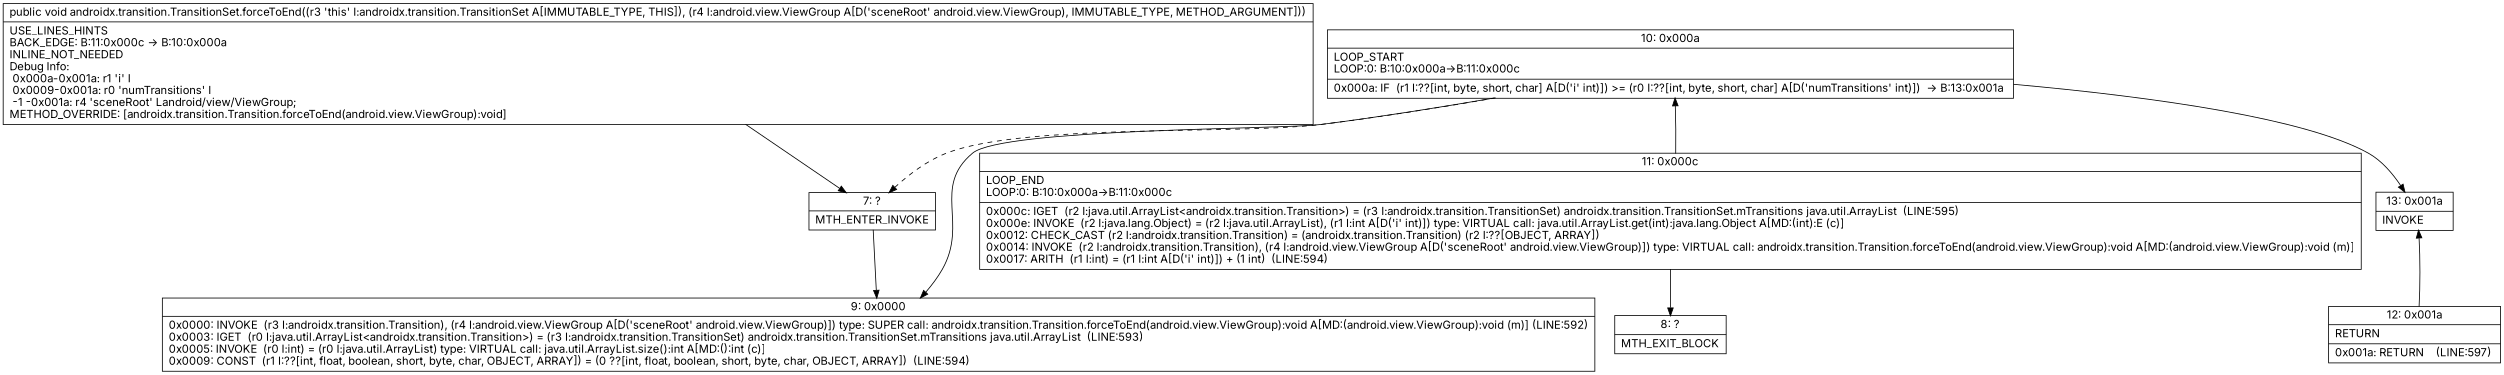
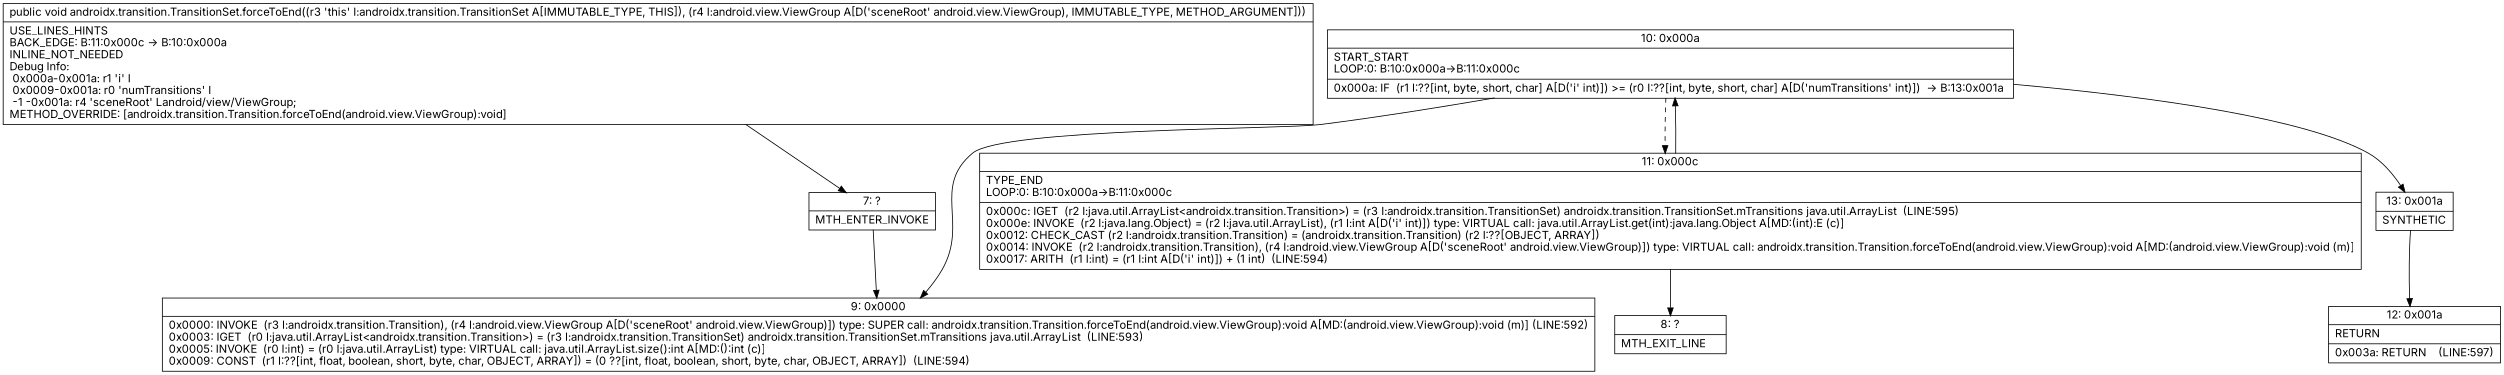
node "10: 0x000a": text "LOOP_START" -> "START_START"
edge "10: 0x000a" -> "7: ?": now "10: 0x000a" -> "11: 0x000c"
node "11: 0x000c": text "LOOP_END" -> "TYPE_END"
node "13: 0x001a": text "INVOKE" -> "SYNTHETIC"
edge "12: 0x001a" -> "13: 0x001a": reversed
node "8: ?": text "MTH_EXIT_BLOCK" -> "MTH_EXIT_LINE"
node "12: 0x001a": text "0x001a: RETURN    (LINE:597)" -> "0x003a: RETURN    (LINE:597)"
